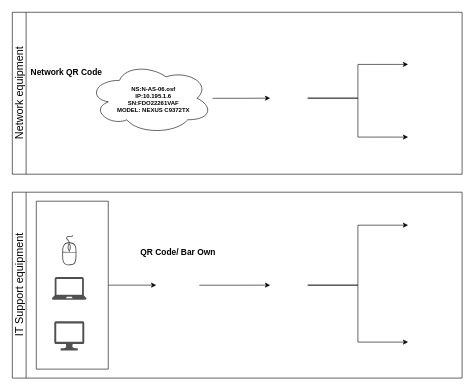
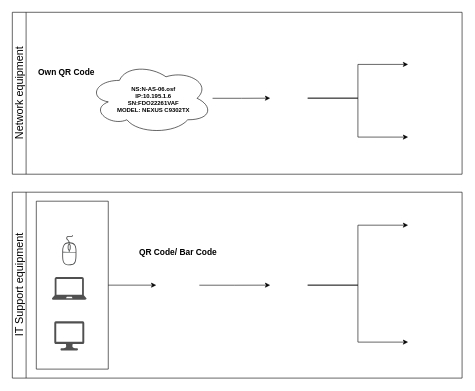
node "Network QR Code": label "Network QR Code" -> "Own QR Code"
node "NS:N-AS-06.osf IP:10.195.1.6 SN:FDO22261VAF MODEL: NEXUS C9372TX": label "NS:N-AS-06.osf IP:10.195.1.6 SN:FDO22261VAF MODEL: NEXUS C9372TX" -> "NS:N-AS-06.osf IP:10.195.1.6 SN:FDO22261VAF MODEL: NEXUS C9302TX"
node "QR Code/ Bar Own": label "QR Code/ Bar Own" -> "QR Code/ Bar Code"
